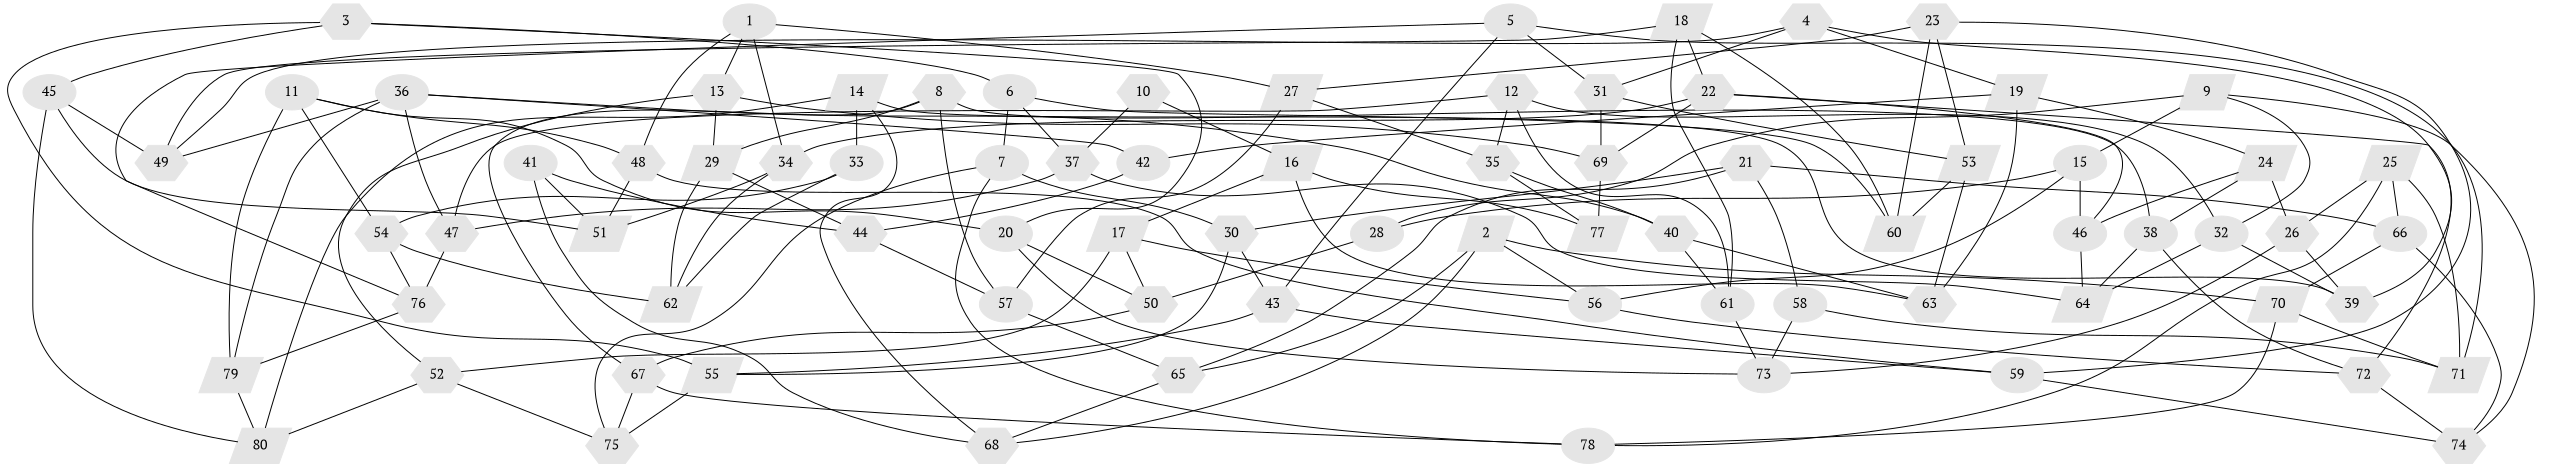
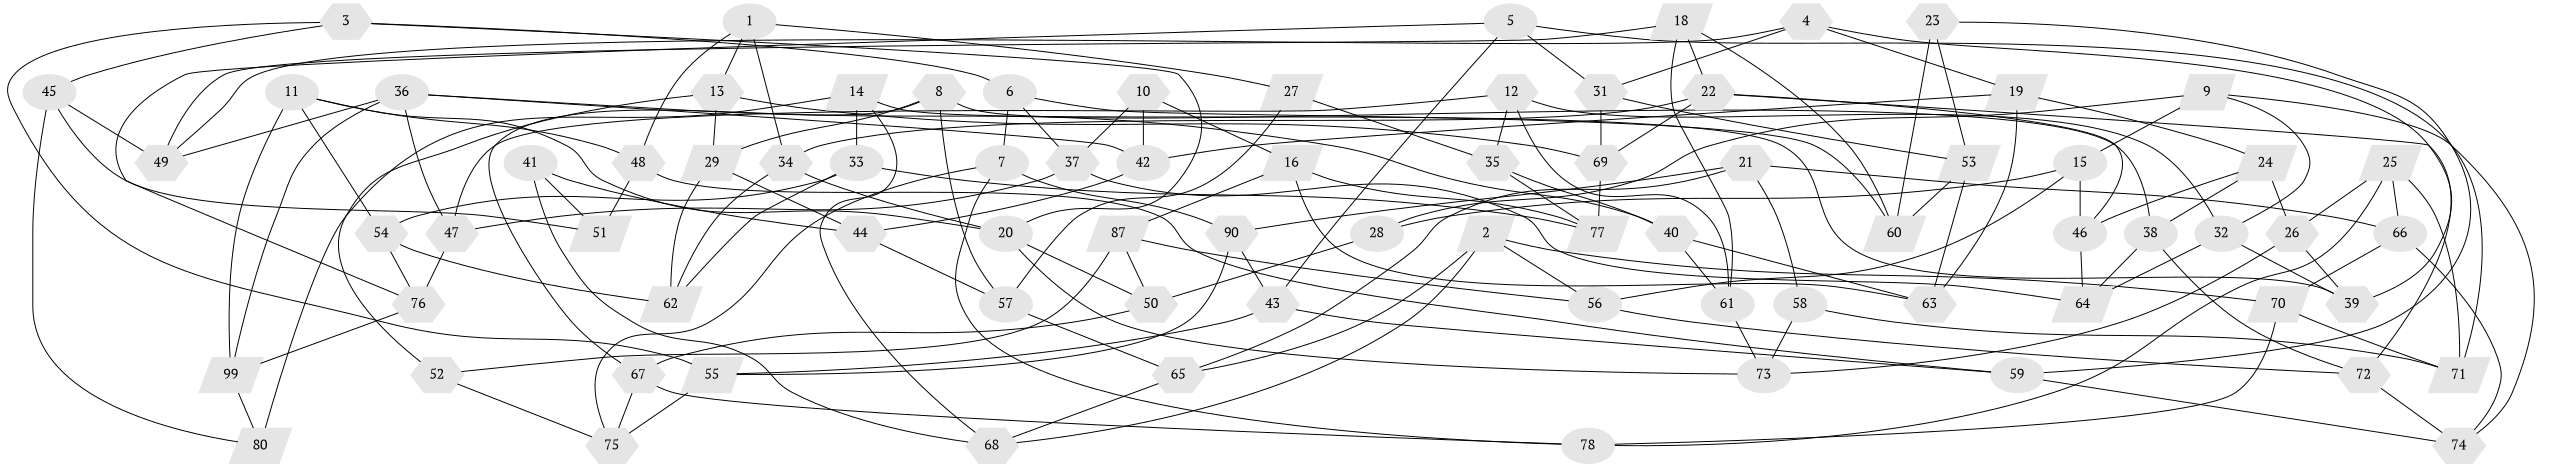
edge "23" -- "27": removed
edge "10" -- "42": added
edge "33" -- "77": added
edge "34" -- "51": now "34" -- "20"
node "17": label "17" -> "87"
node "30": label "30" -> "90"
node "79": label "79" -> "99"
edge "52" -- "80": removed
